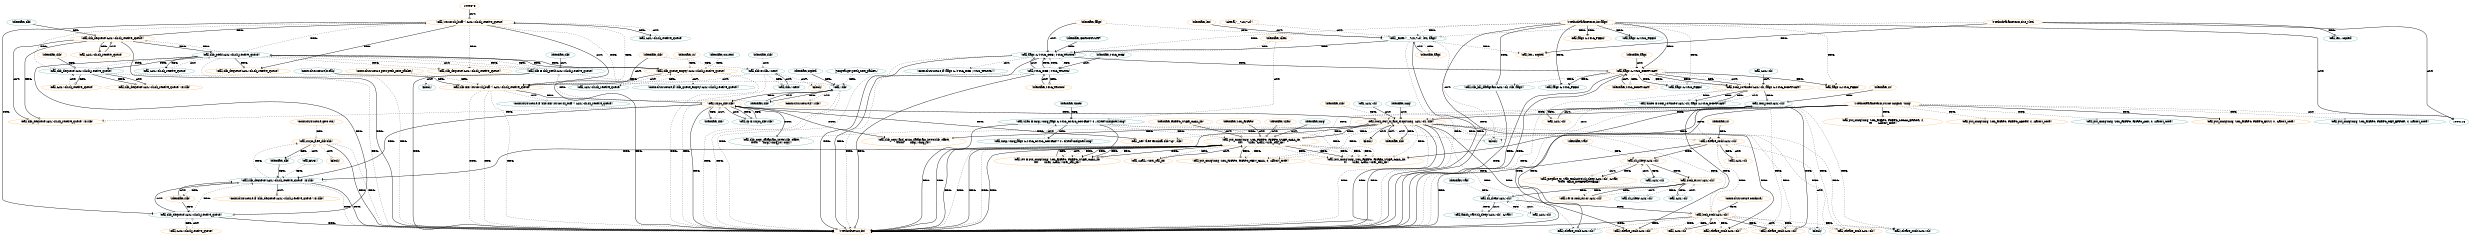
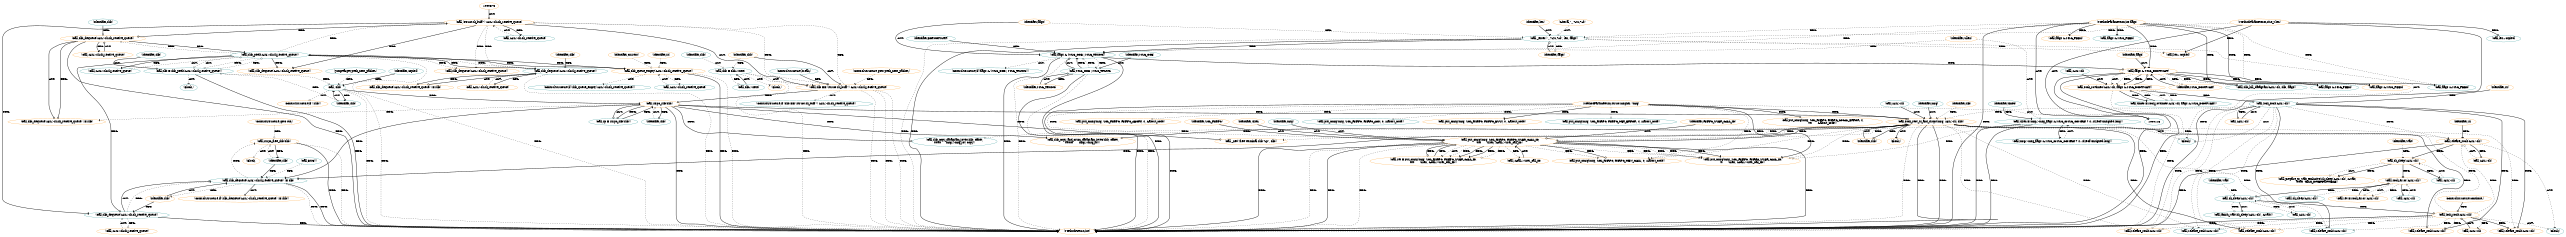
node "(Identifier,current)": color teal -> darkorange
edge "(Call,skb_kill_datagram(&rx->sk, skb, flags))" -> "(MethodReturn,int)": now "(MethodParameterIn,size_t len)" -> "(MethodReturn,int)"
